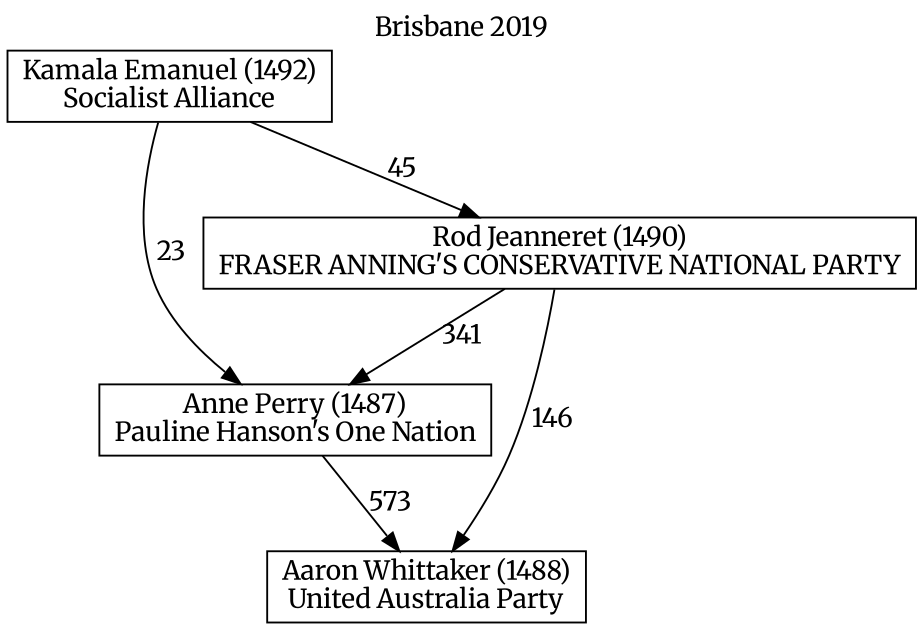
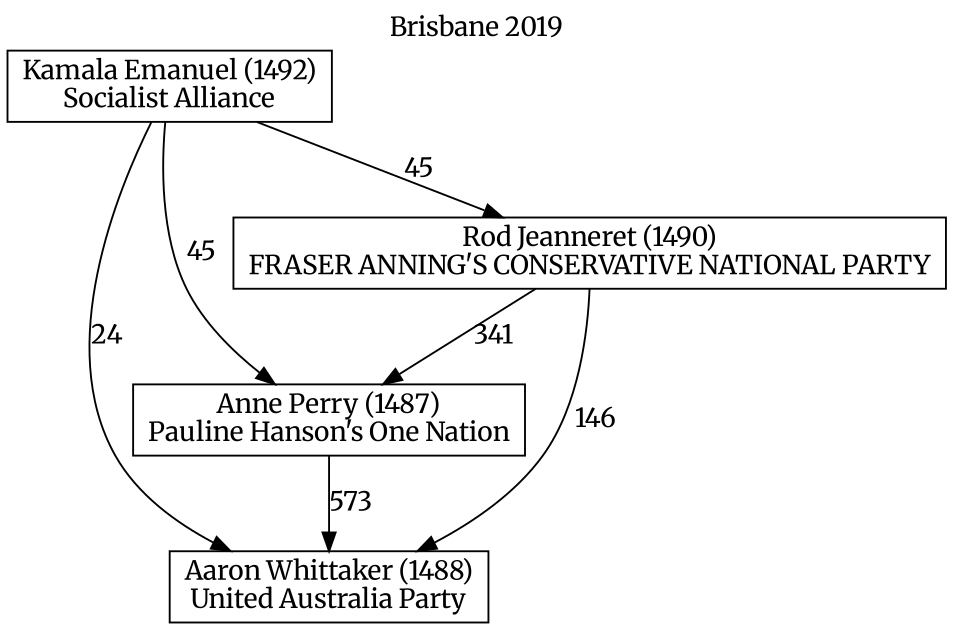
edge "Kamala Emanuel (1492) Socialist Alliance" -> "Anne Perry (1487) Pauline Hanson's One Nation": label "23" -> "45"
edge "Kamala Emanuel (1492) Socialist Alliance" -> "Aaron Whittaker (1488) United Australia Party": added, label "24"
